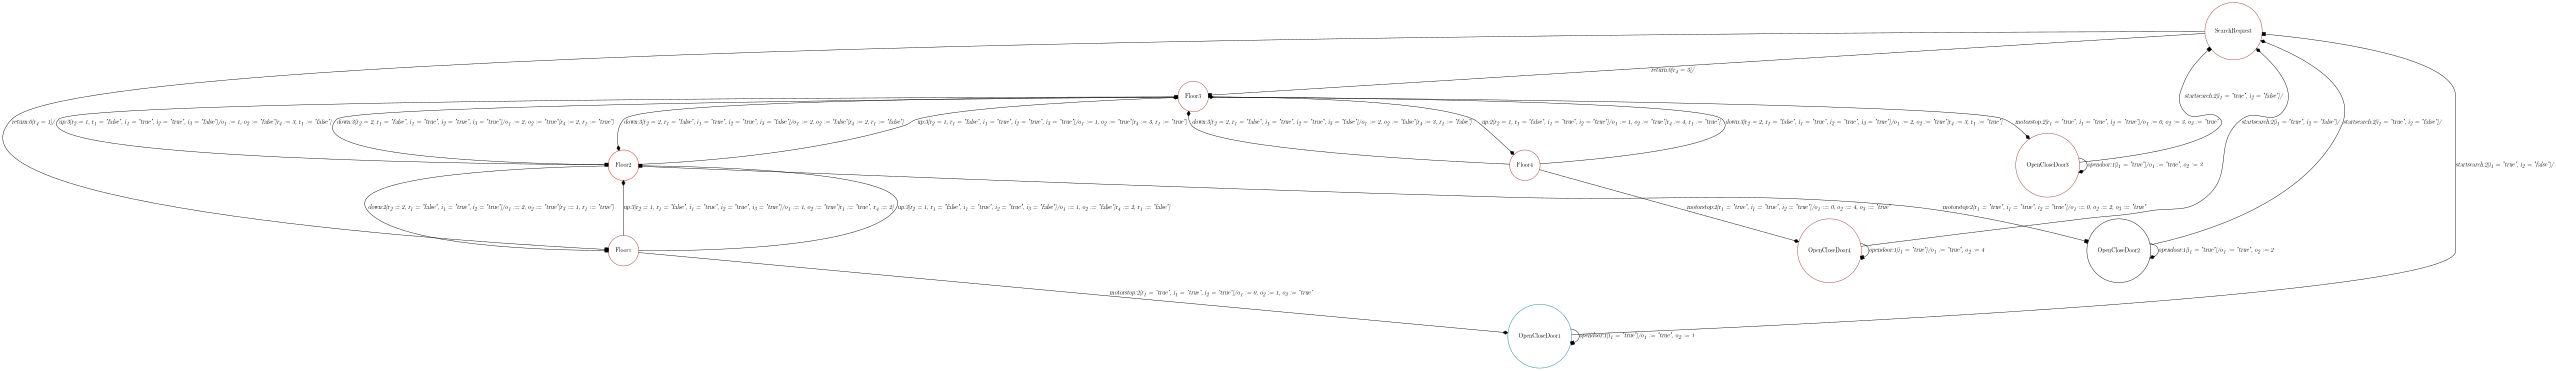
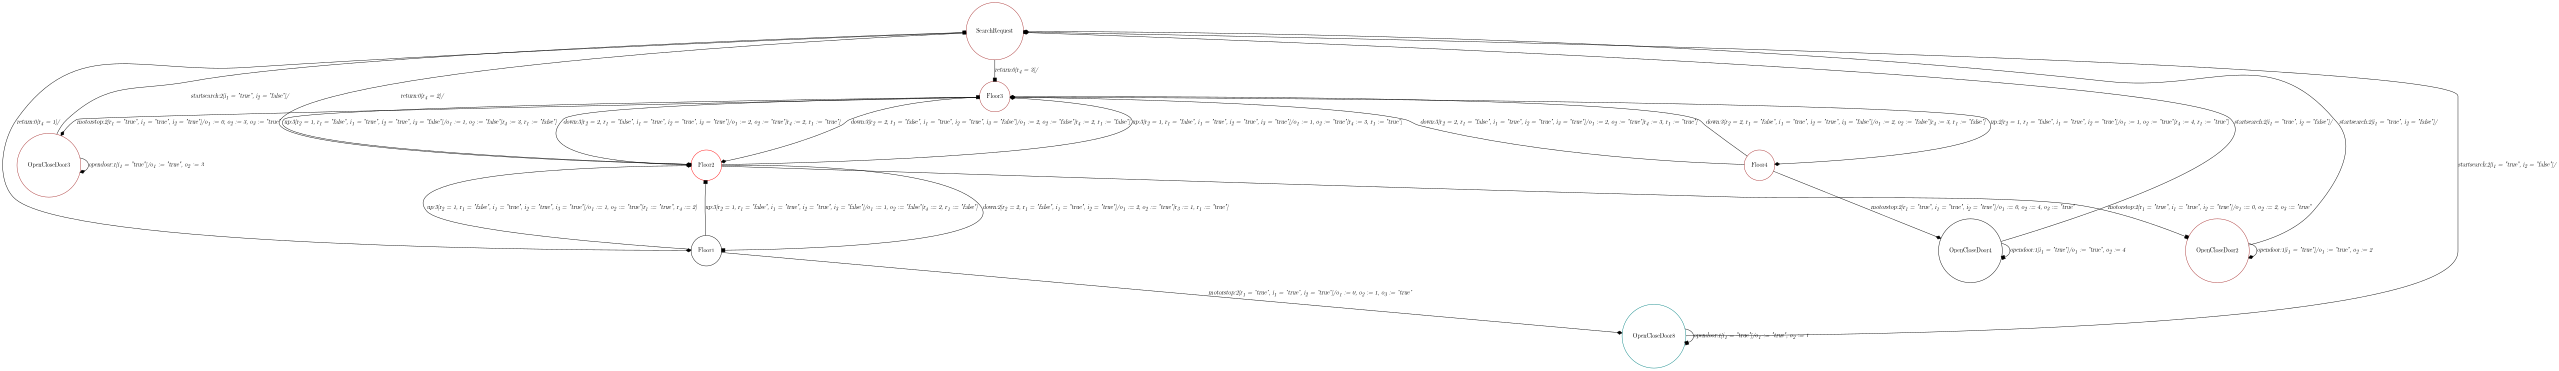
edge "SearchRequest" -> "Floor1": arrowhead box -> diamond
edge "SearchRequest" -> "Floor2": added, label "return:0[r 4 = 2]/"
node "Floor1": color brown -> black
node "OpenCloseDoor4": color brown -> black
node "OpenCloseDoor2": color black -> brown
node "OpenCloseDoor1": label "OpenCloseDoor1" -> "OpenCloseDoor8"
